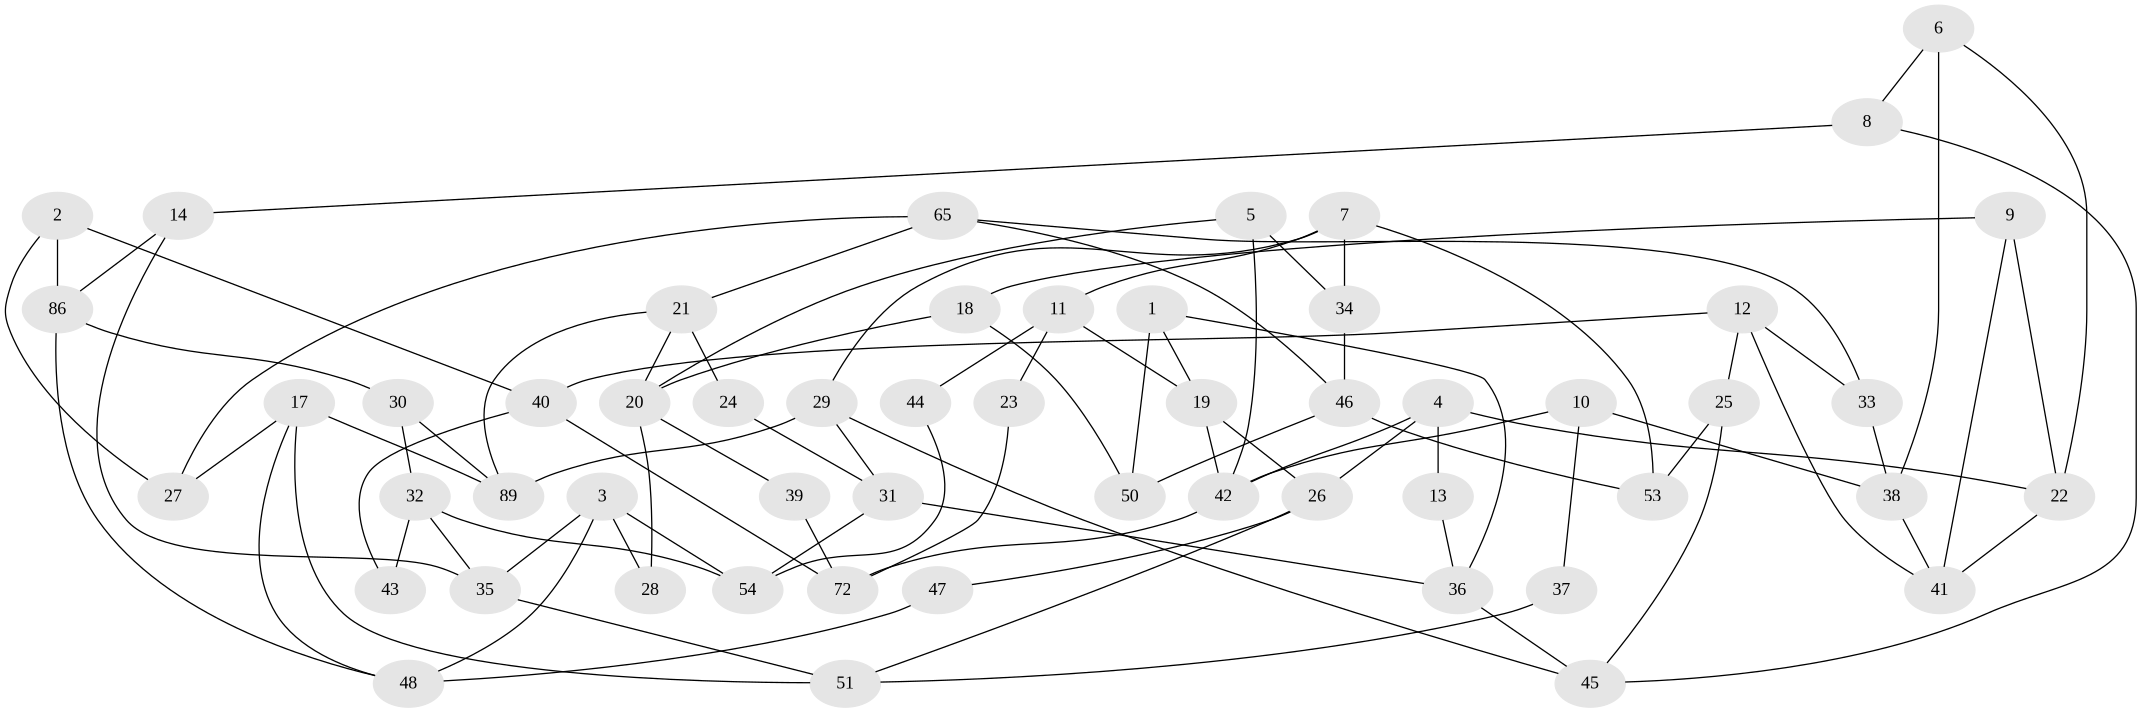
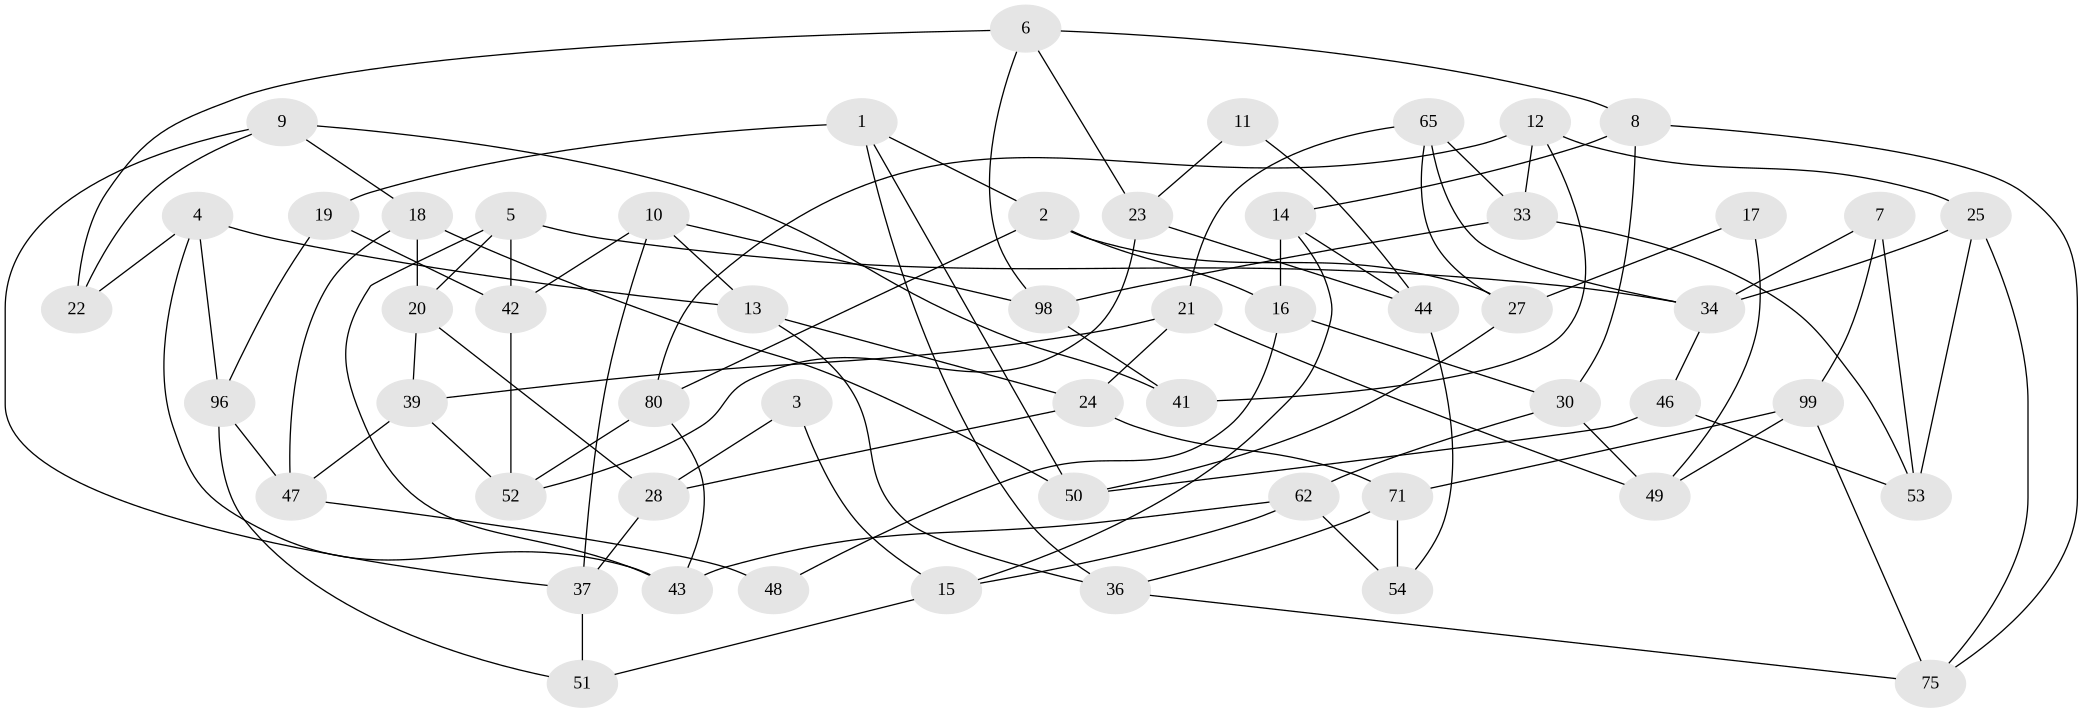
edge "6" -- "23": added
edge "1" -- "2": added
edge "23" -- "44": added
edge "8" -- "30": added
edge "10" -- "13": added
edge "14" -- "44": added
edge "25" -- "34": added
edge "7" -- "11": removed
edge "65" -- "46": now "65" -- "34"
edge "33" -- "53": added
node "86": label "86" -> "16"
edge "18" -- "47": added
edge "13" -- "24": added
edge "21" -- "20": now "21" -- "39"
edge "11" -- "19": removed
node "40": label "40" -> "80"
node "29": label "29" -> "99"
edge "27" -- "50": added
edge "4" -- "42": now "4" -- "43"
edge "24" -- "28": added
edge "39" -- "47": added
edge "5" -- "43": added
edge "9" -- "37": added
node "32": label "32" -> "62"
node "89": label "89" -> "49"
node "31": label "31" -> "71"
node "26": label "26" -> "96"
node "38": label "38" -> "98"
edge "28" -- "37": added
edge "3" -- "54": removed
edge "22" -- "41": removed
edge "17" -- "48": removed
node "35": label "35" -> "15"
node "72": label "72" -> "52"
edge "3" -- "48": removed
edge "17" -- "51": removed
node "45": label "45" -> "75"
